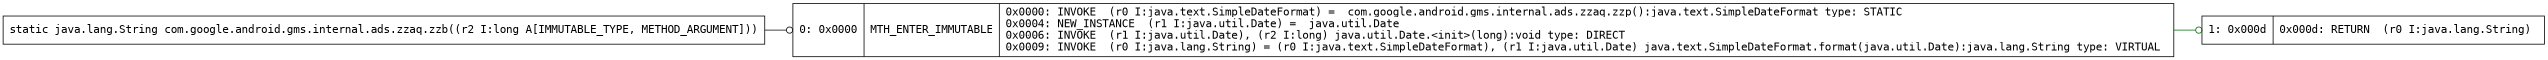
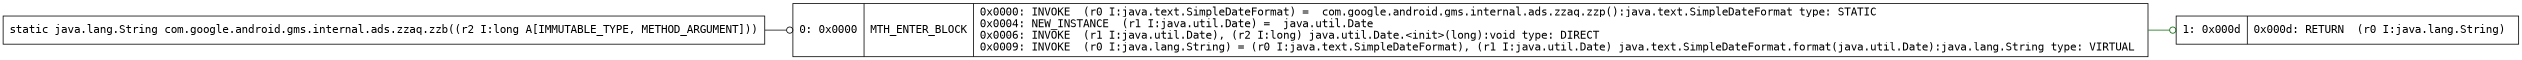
node "0: 0x0000": text "MTH_ENTER_IMMUTABLE" -> "MTH_ENTER_BLOCK"
